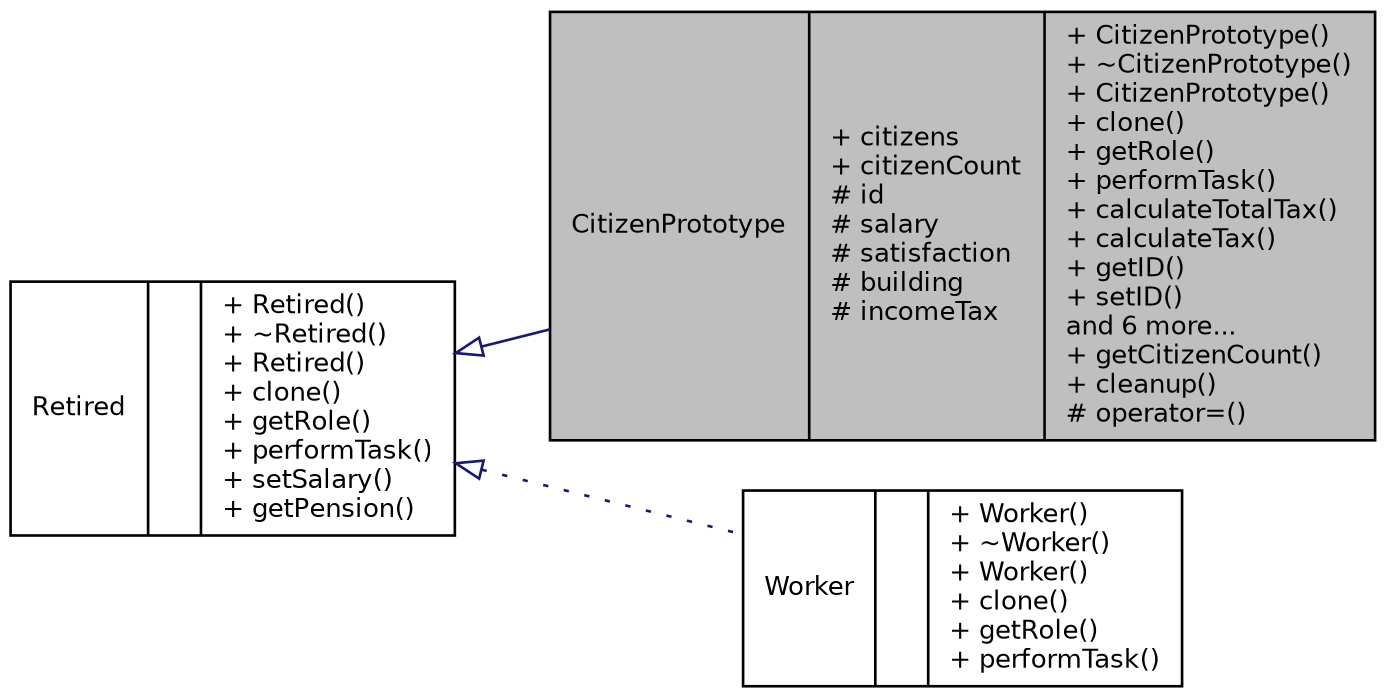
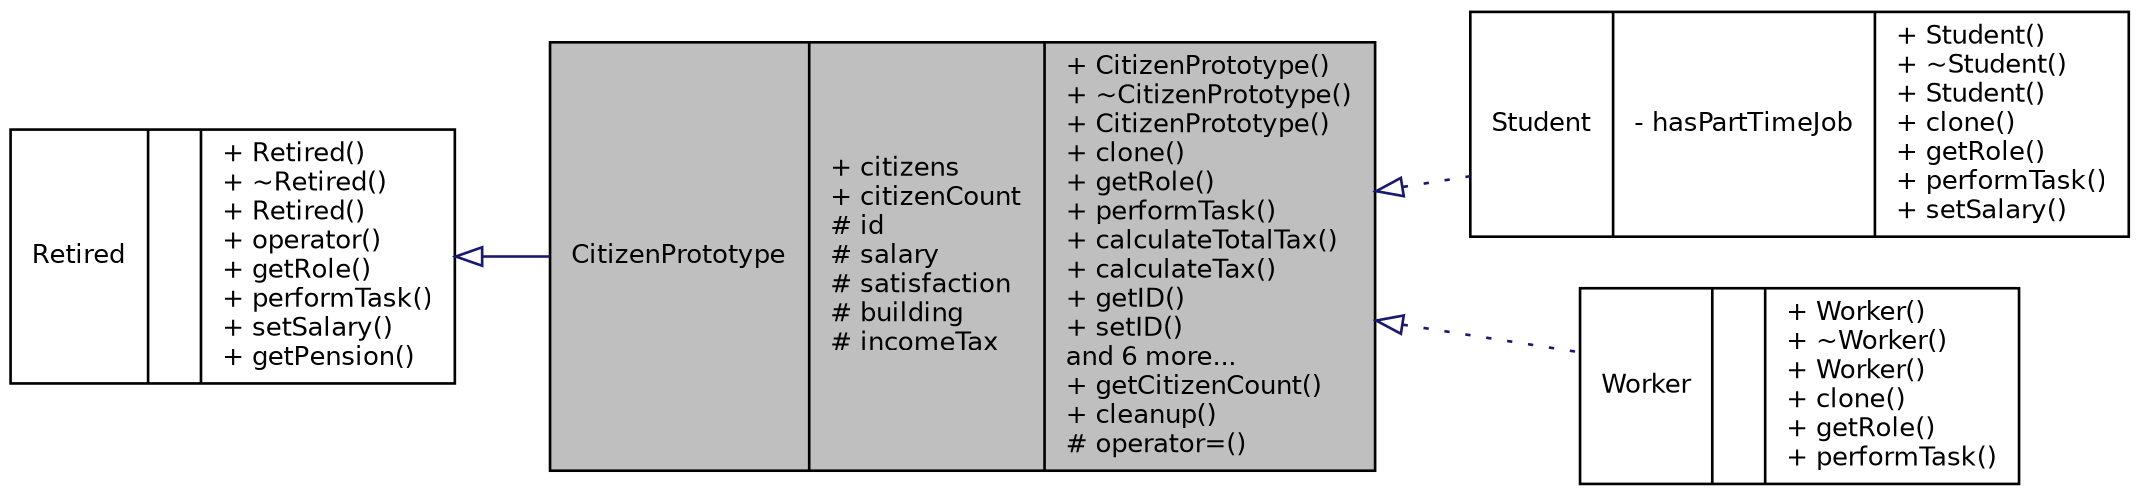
node "Student": added
node "Retired": text "+ clone()" -> "+ operator()"
edge "Worker" -> "Retired": now "Worker" -> "CitizenPrototype"
